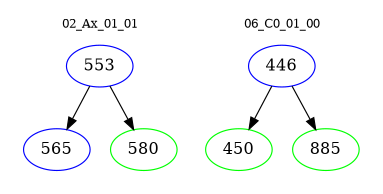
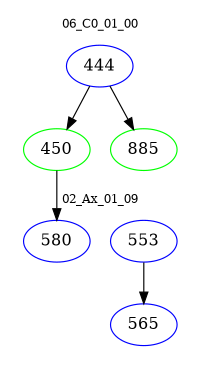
cluster "02_Ax_01_01": label "02_Ax_01_01" -> "02_Ax_01_09"
node "446": label "446" -> "444"
edge "553" -> "580": now "450" -> "580"
node "580": color green -> blue
